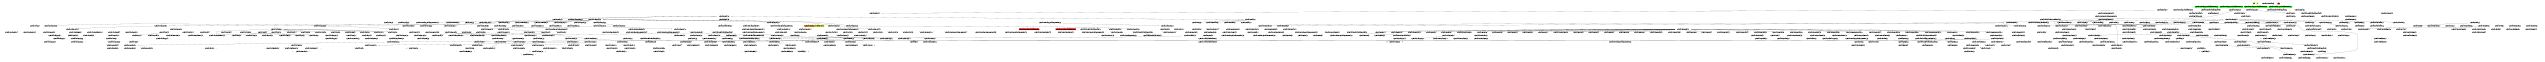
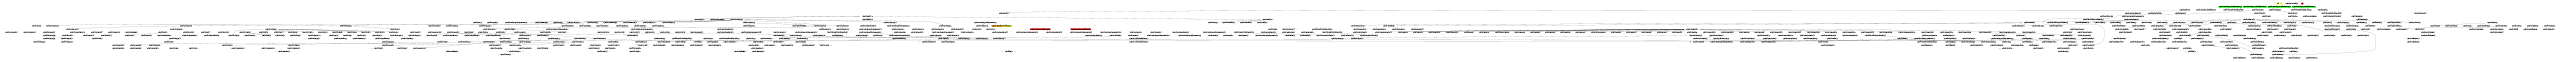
node "org.jfree.chart.LegendItem#739": added
node "org.jfree.chart.util.RectangleInsets#327": label "org.jfree.chart.util.RectangleInsets#327" -> "org.jfree.chart.util.PaintList#327"
